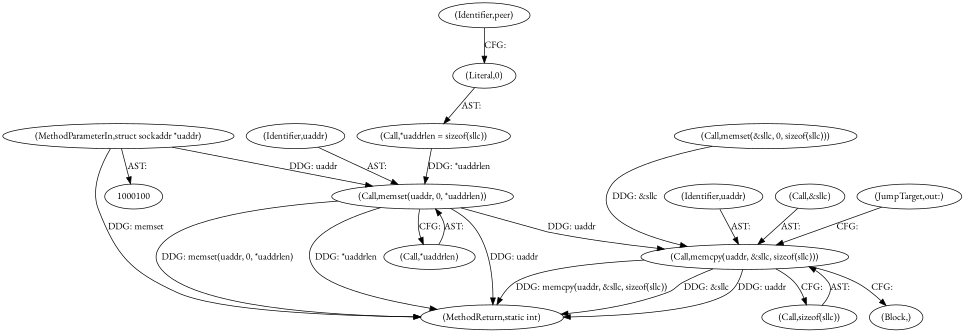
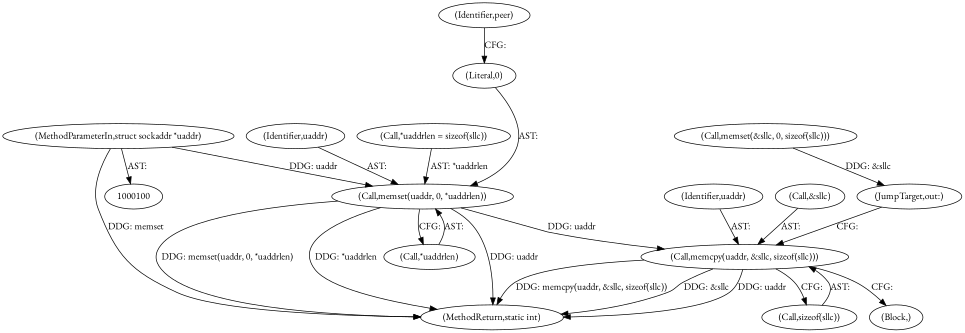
edge "(Literal,0)" -> "(Call,*uaddrlen = sizeof(sllc))": now "(Literal,0)" -> "(Call,memset(uaddr, 0, *uaddrlen))"
edge "(Call,*uaddrlen = sizeof(sllc))" -> "(Call,memset(uaddr, 0, *uaddrlen))": label "DDG: *uaddrlen" -> "AST: *uaddrlen"
edge "(Call,memset(&sllc, 0, sizeof(sllc)))" -> "(Call,memcpy(uaddr, &sllc, sizeof(sllc)))": now "(Call,memset(&sllc, 0, sizeof(sllc)))" -> "(JumpTarget,out:)"
